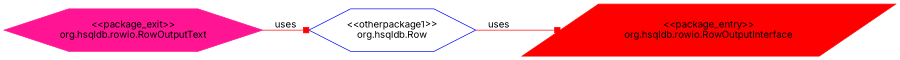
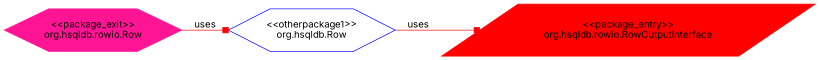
node "<<package_exit>> org.hsqldb.rowio.RowOutputText": label "<<package_exit>> org.hsqldb.rowio.RowOutputText" -> "<<package_exit>> org.hsqldb.rowio.Row"
